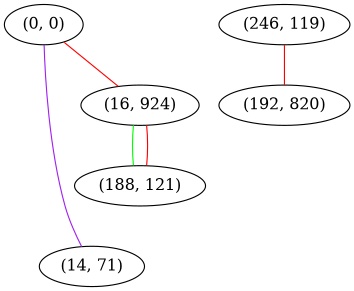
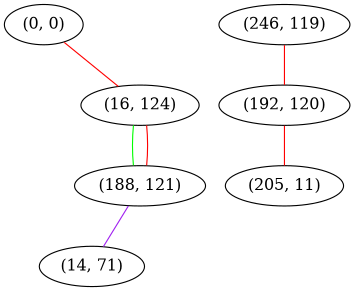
node "(16, 924)": label "(16, 924)" -> "(16, 124)"
node "(192, 820)": label "(192, 820)" -> "(192, 120)"
edge "(0, 0)" -- "(14, 71)": now "(188, 121)" -- "(14, 71)"
node "(205, 11)": added
